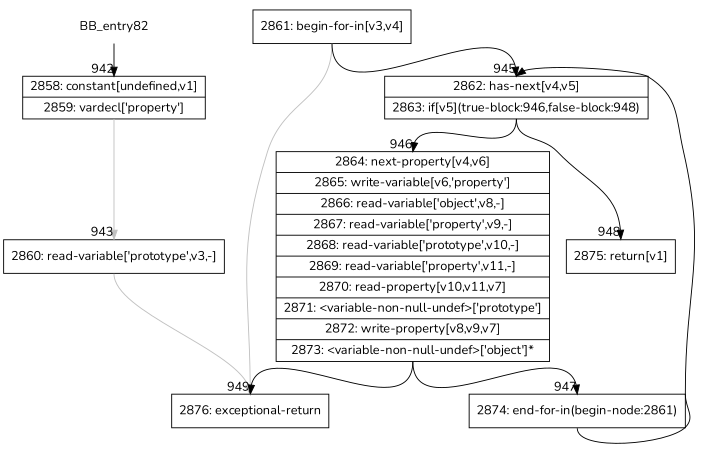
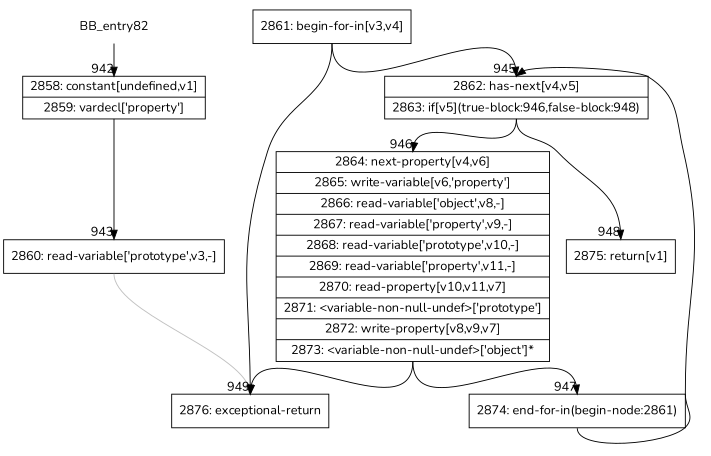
edge "2858: constant[undefined,v1]" -> "2860: read-variable['prototype',v3,-]": color gray -> black
edge "2861: begin-for-in[v3,v4]" -> "2876: exceptional-return": color gray -> black
